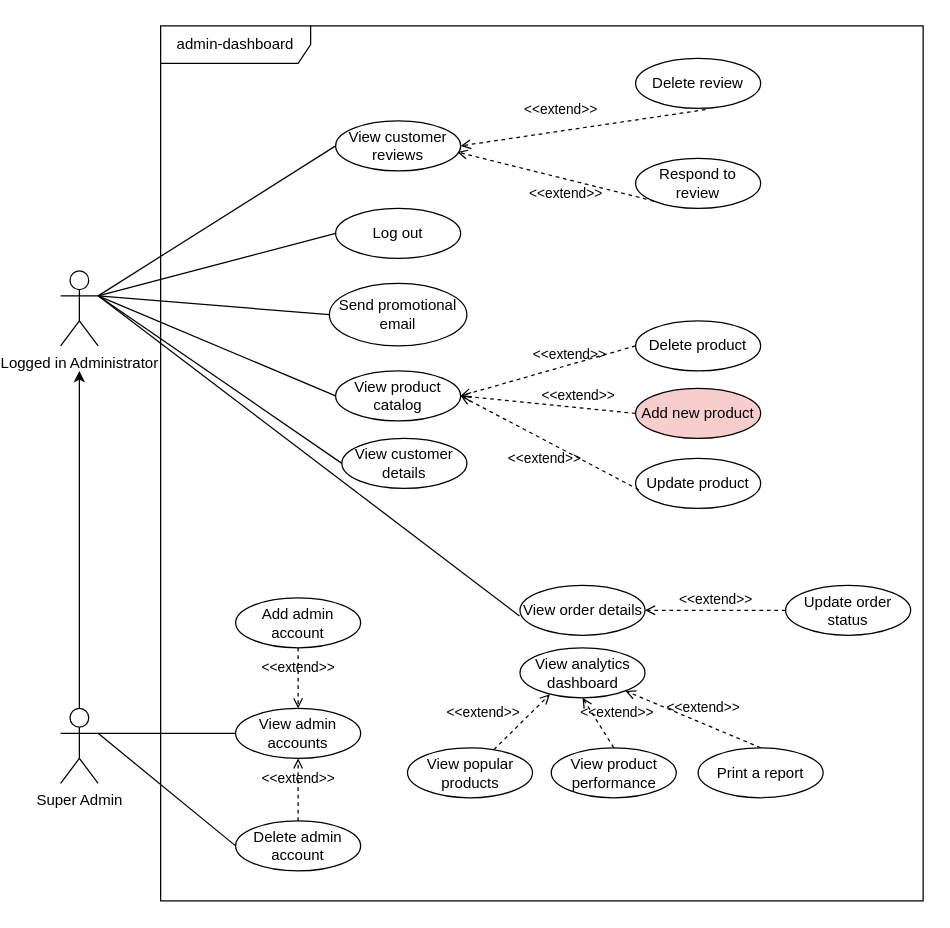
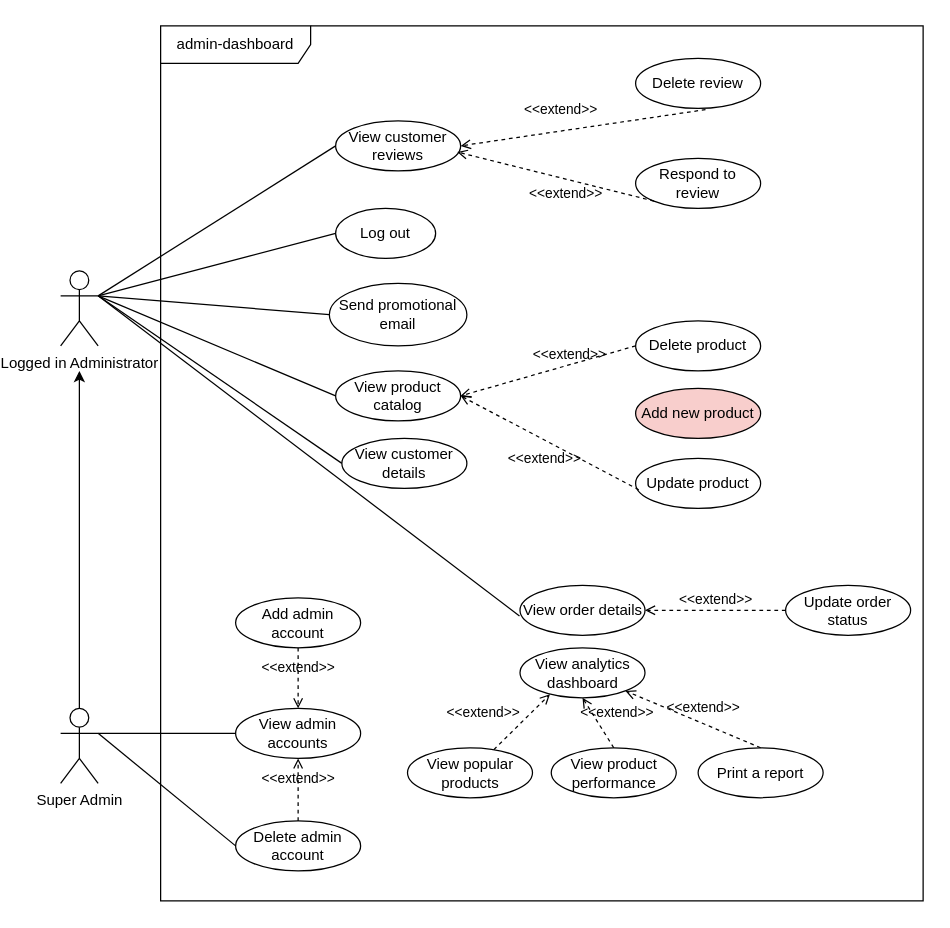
node "Log out": size 125x50 -> 100x50
edge "Add new product" -> "View product catalog": removed, label "<<extend>>"
